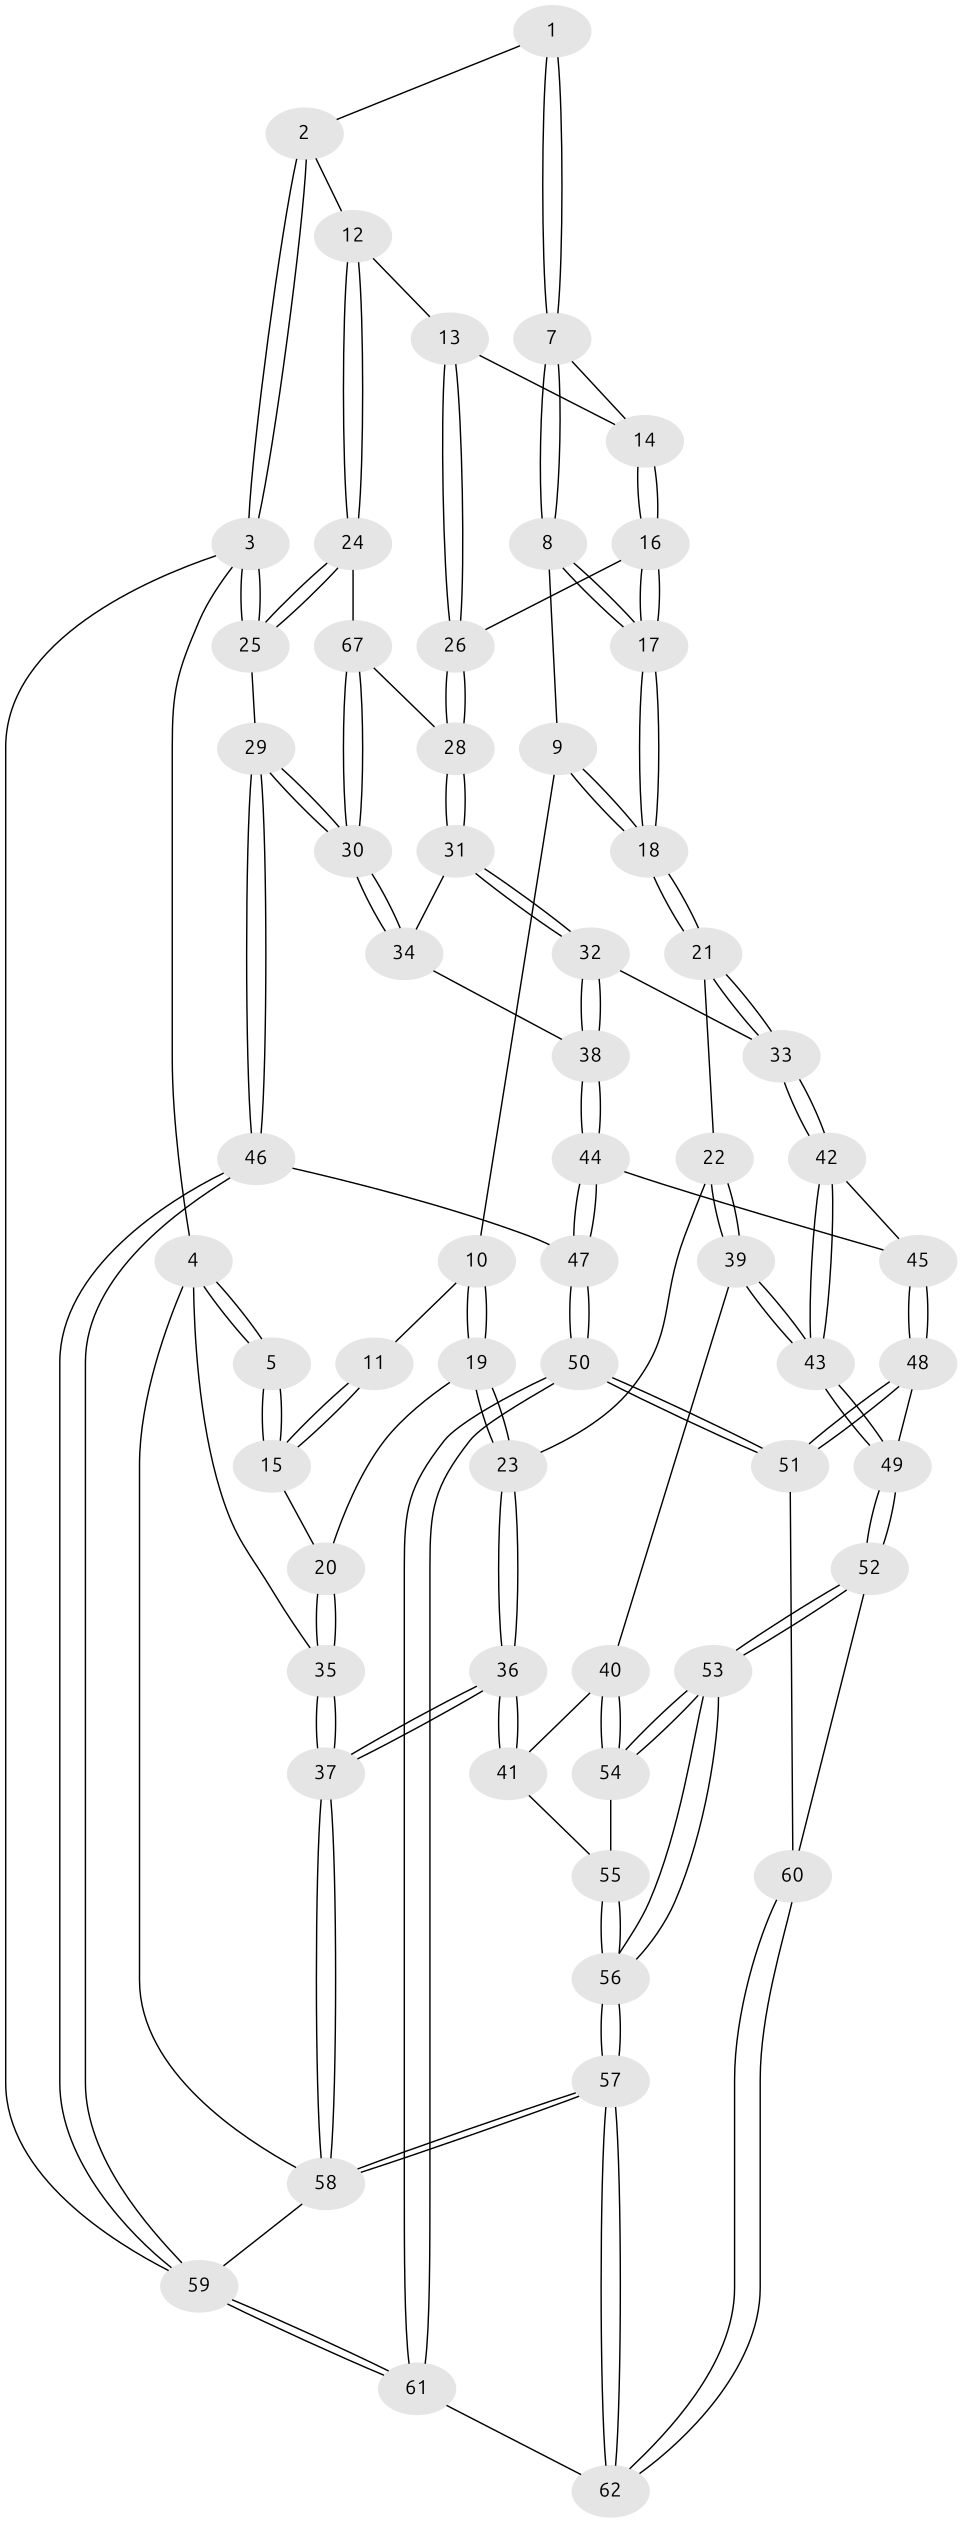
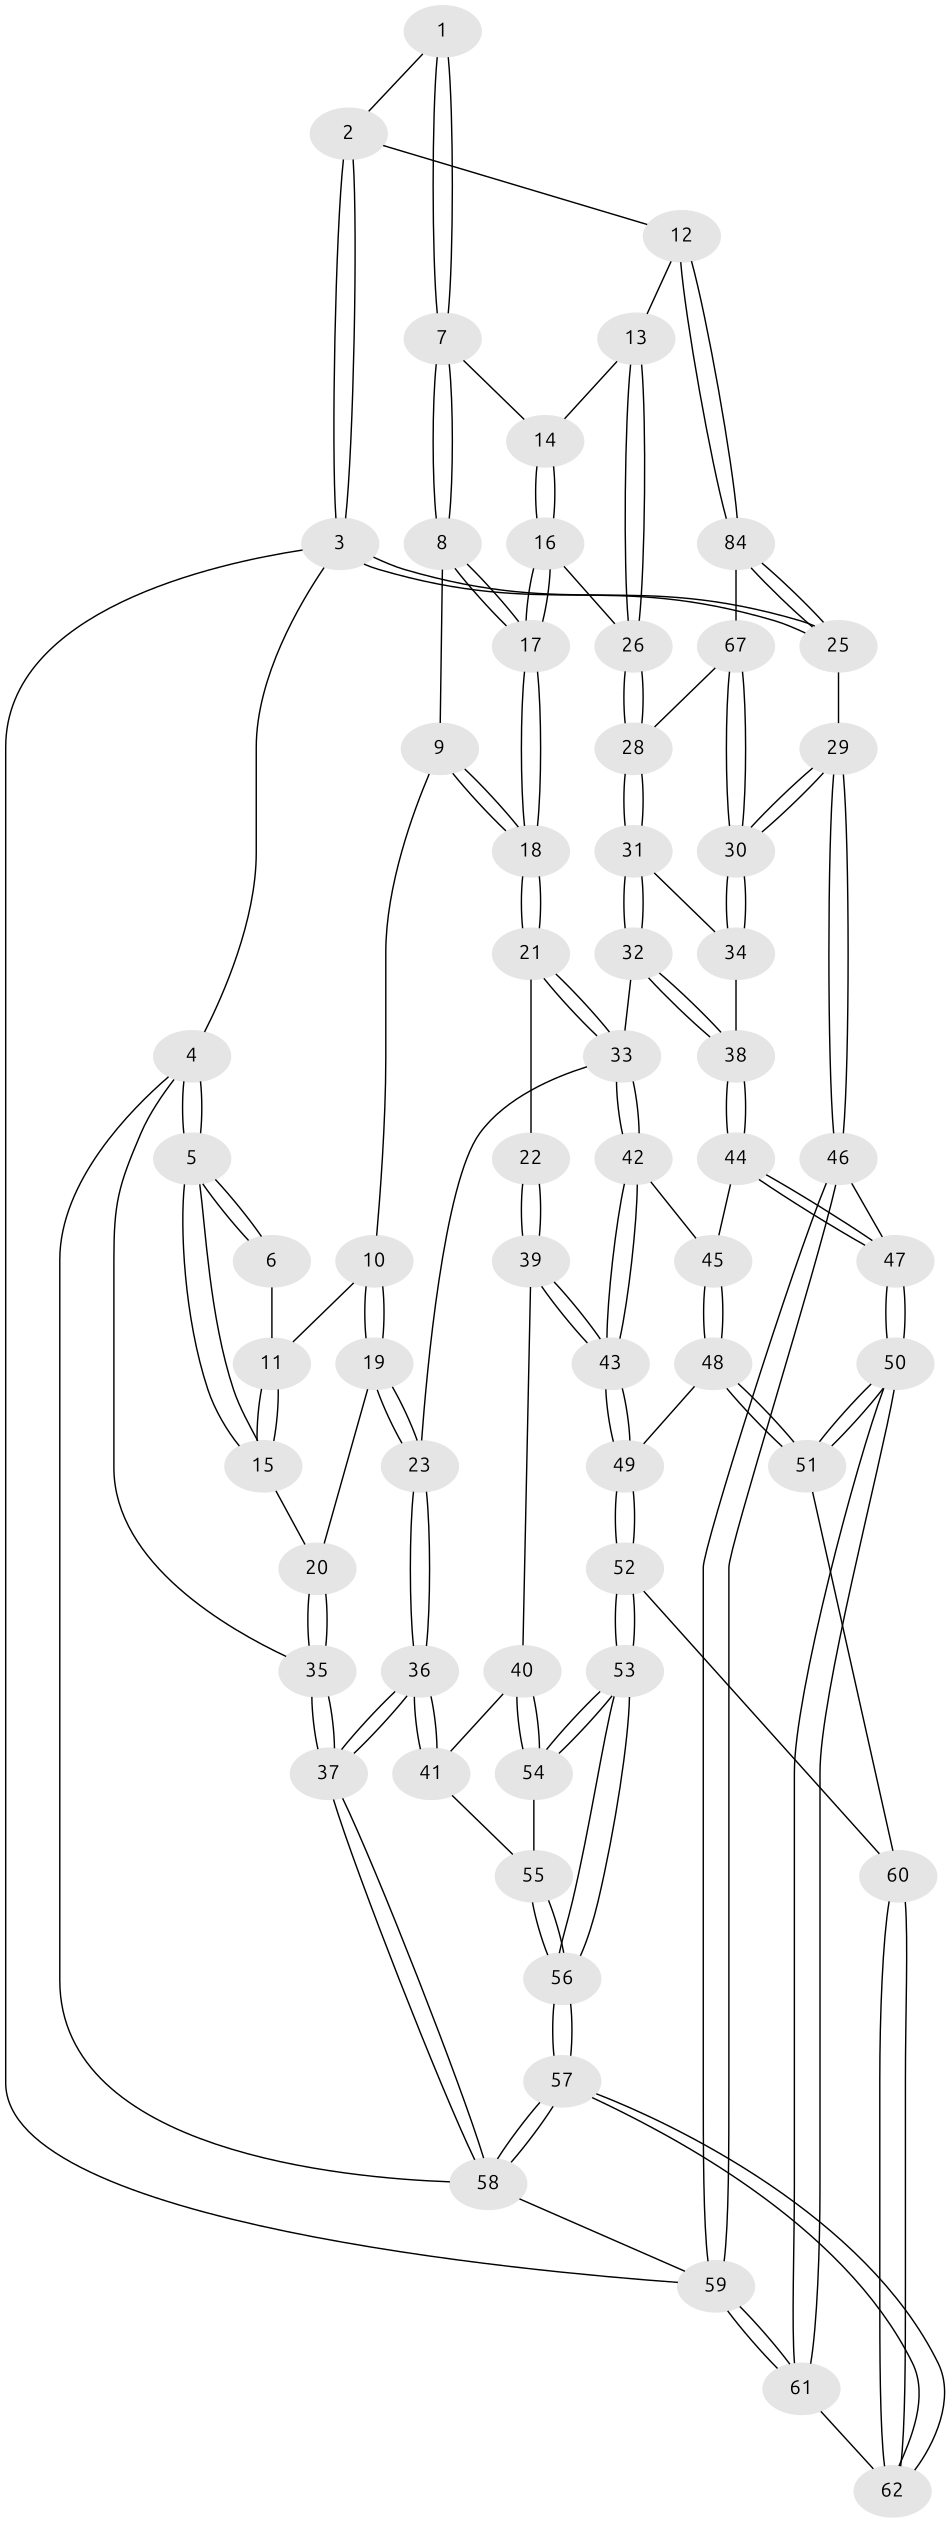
node "24": label "24" -> "84"
node "6": added
edge "22" -- "23": now "33" -- "23"
